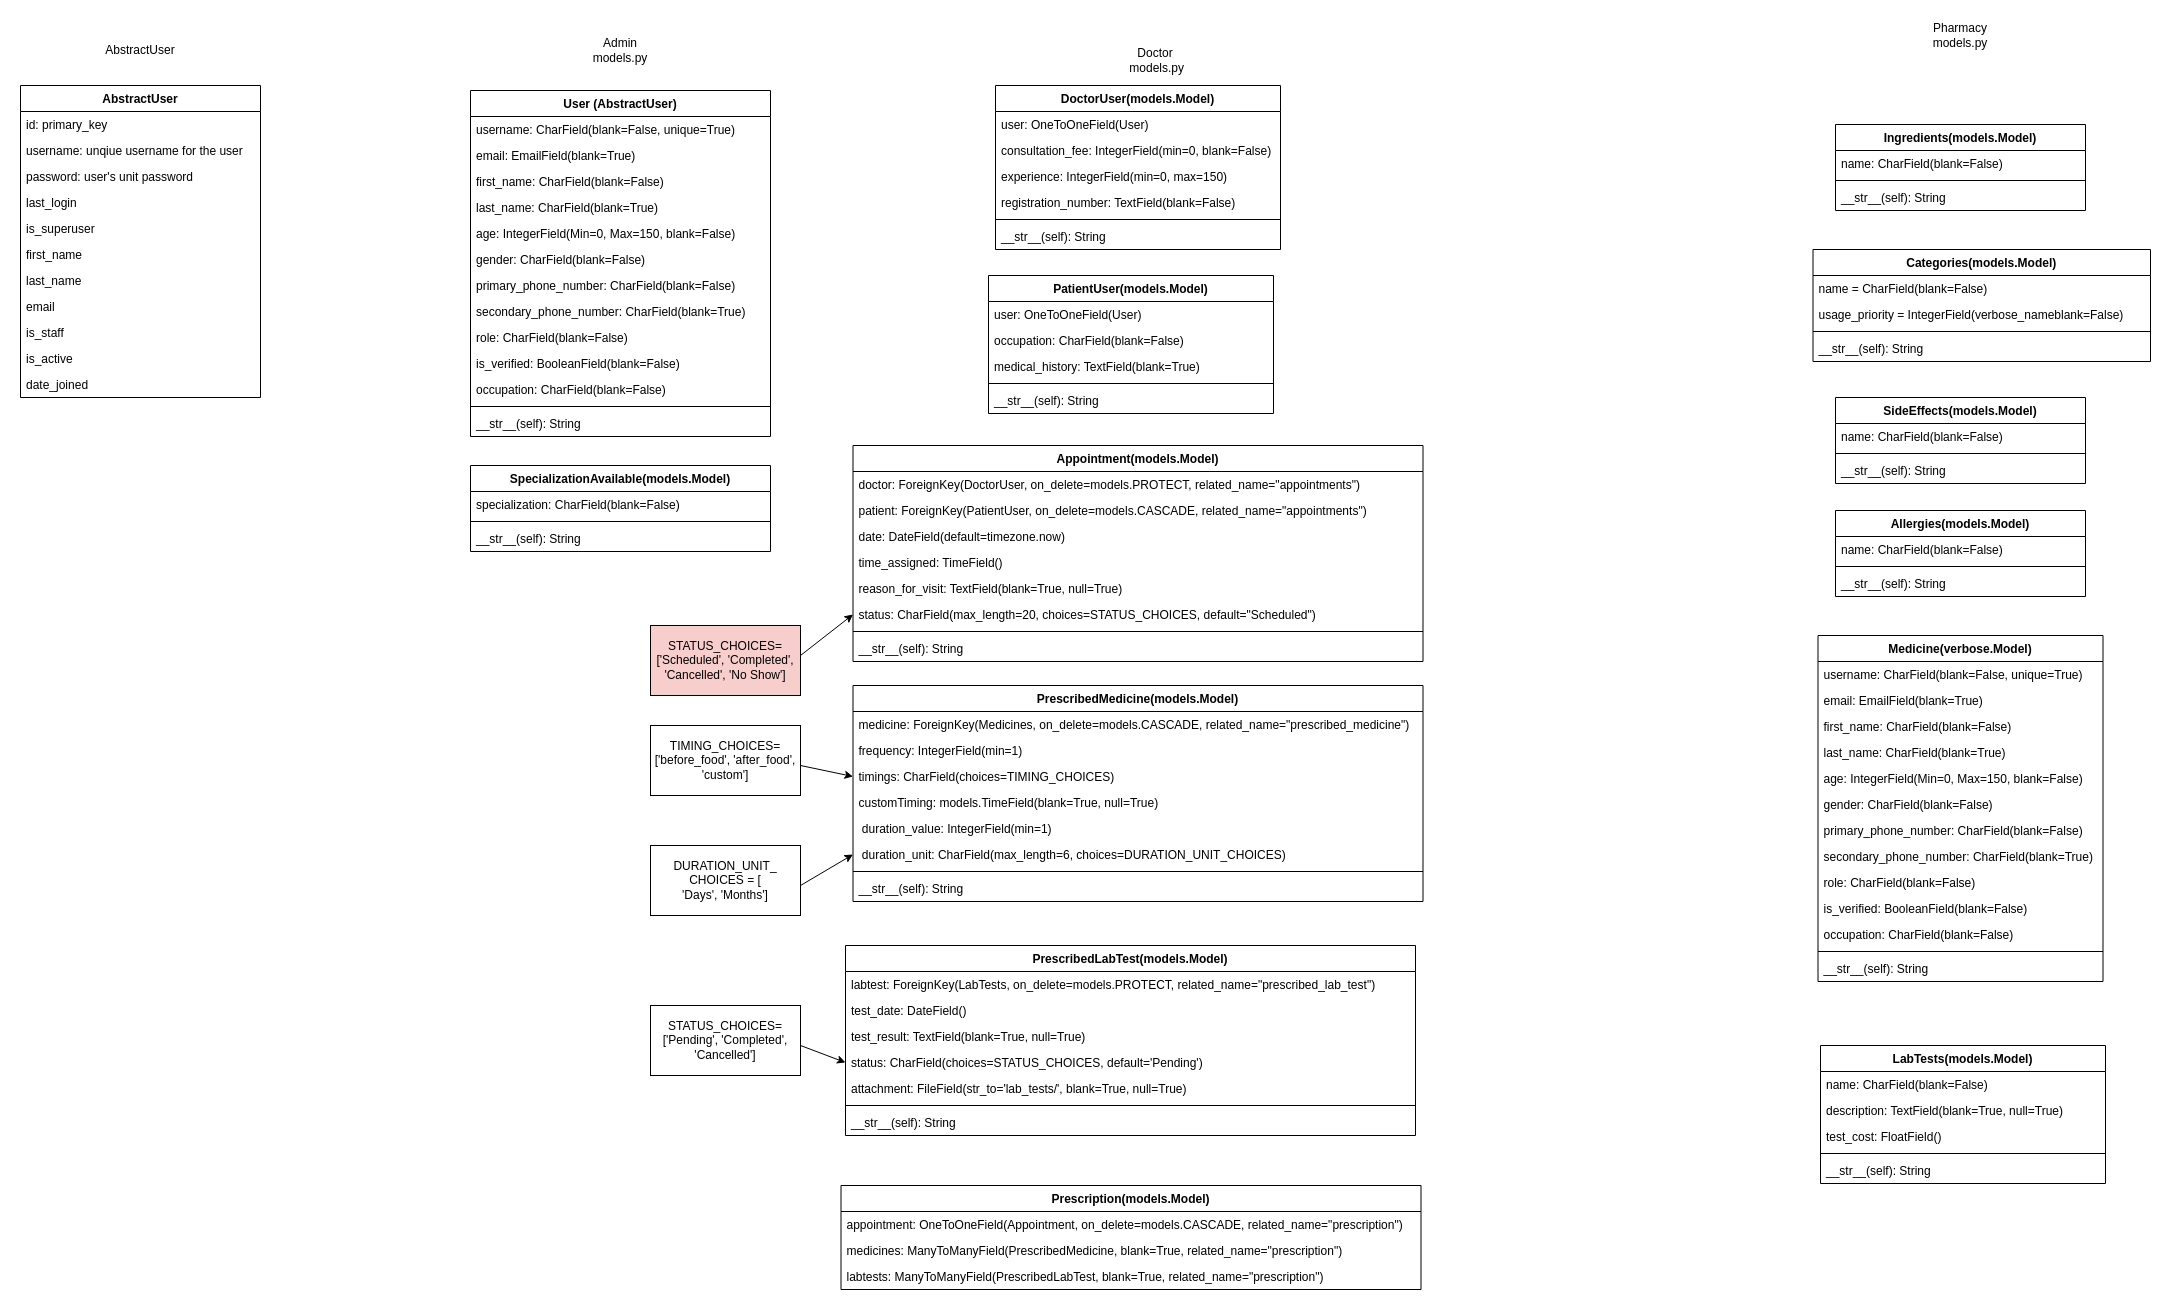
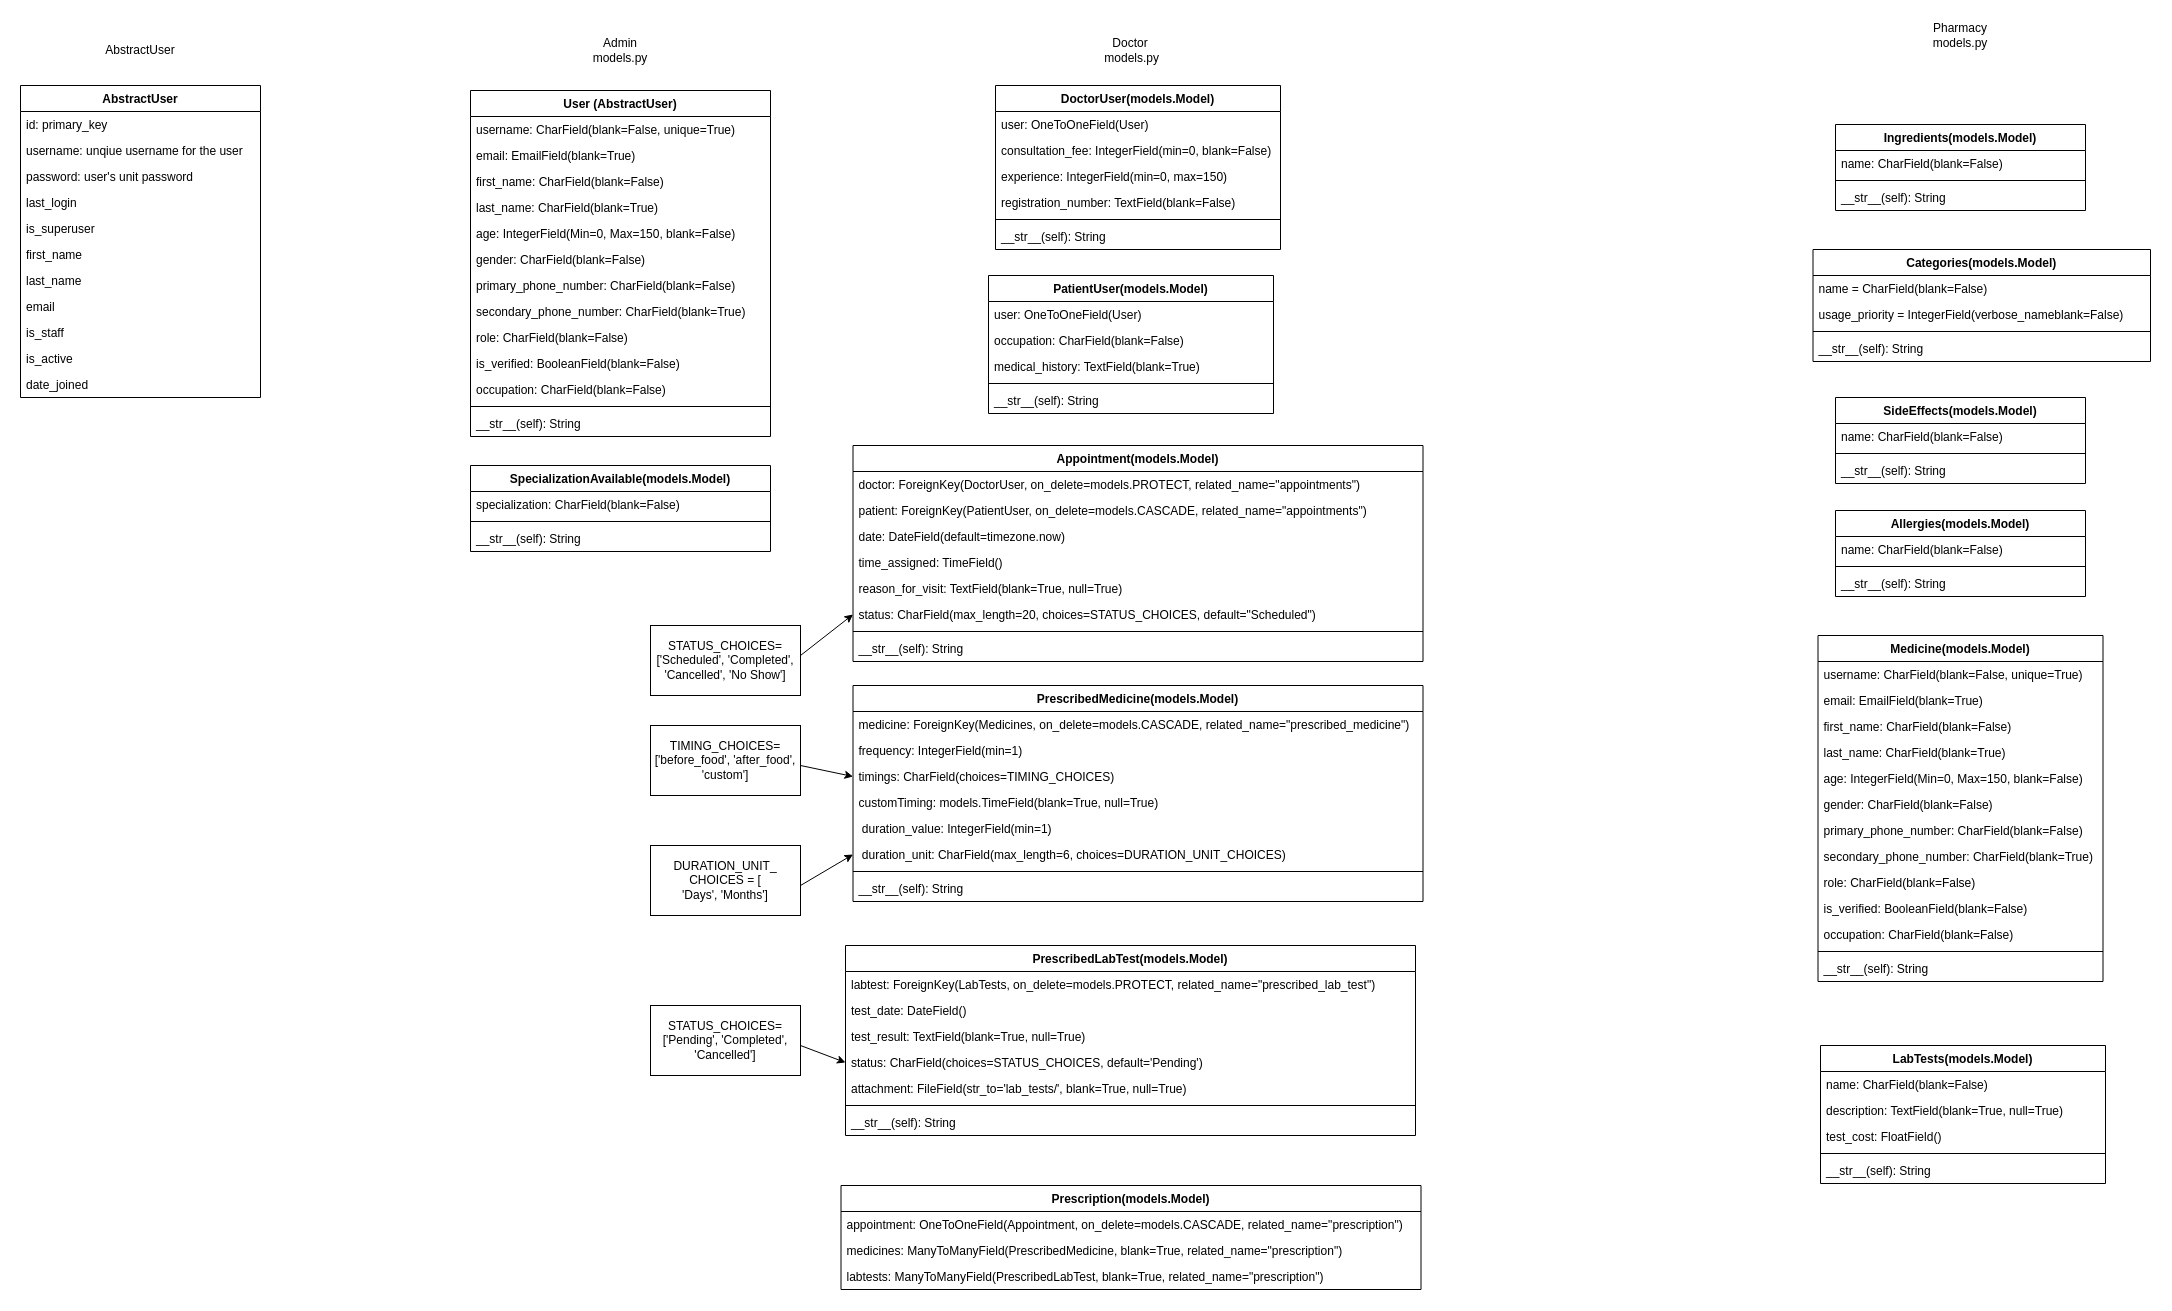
node "Doctor models.py": moved (1156, 61) -> (1131, 51)
node "Medicine(verbose.Model)": label "Medicine(verbose.Model)" -> "Medicine(models.Model)"
node "STATUS_CHOICES= ['Scheduled', 'Completed', 'Cancelled', 'No Show']": fillcolor #f8cecc -> #ffffff
